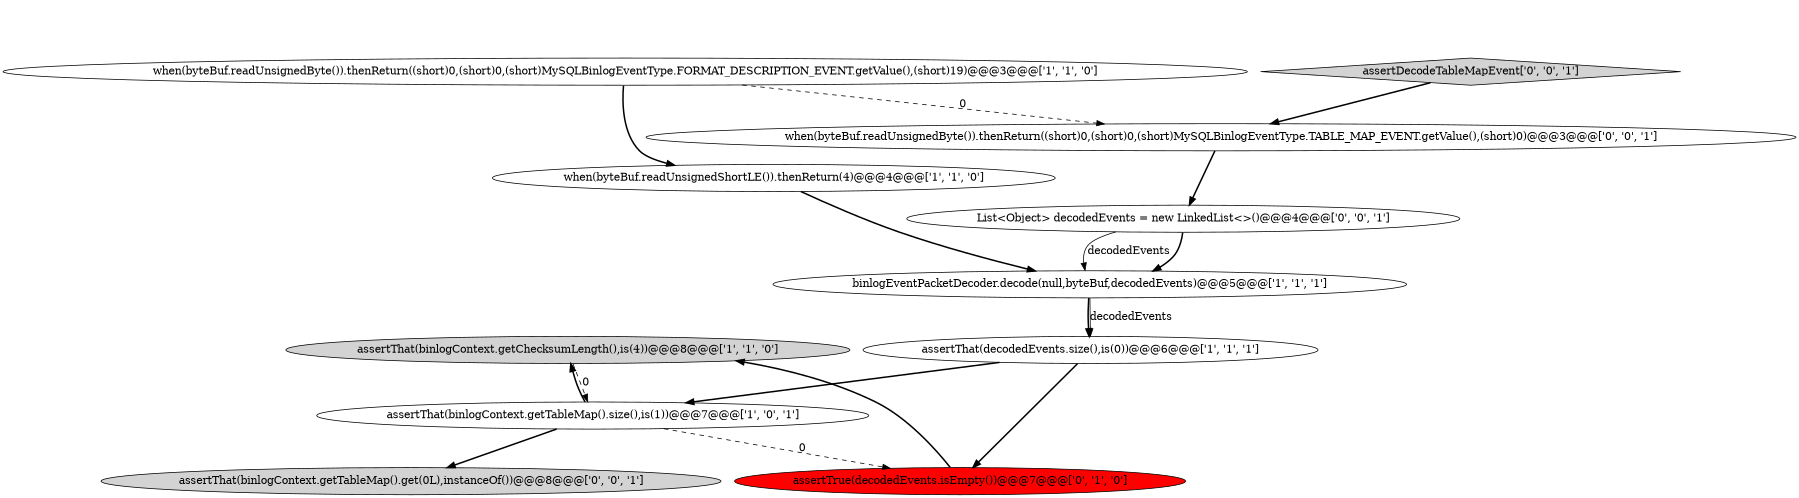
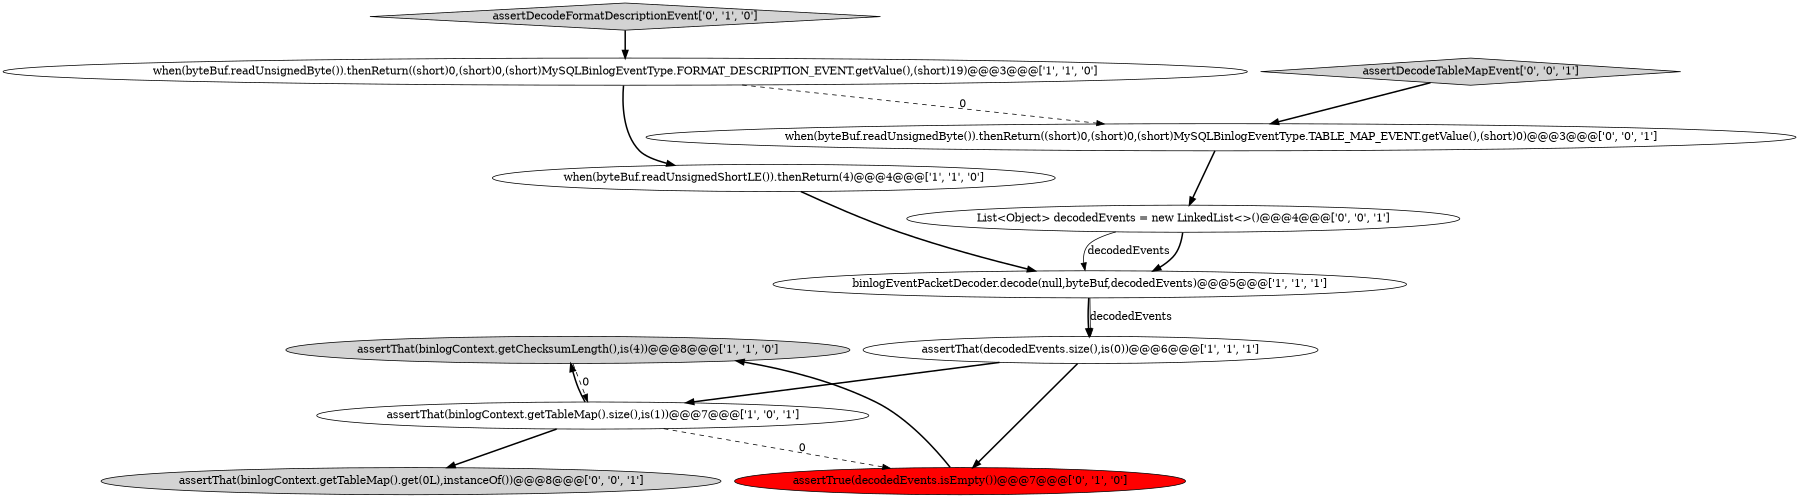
node "assertDecodeFormatDescriptionEvent['0', '1', '0']": added
